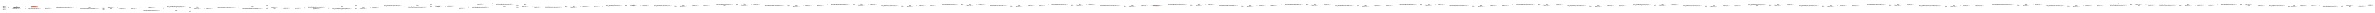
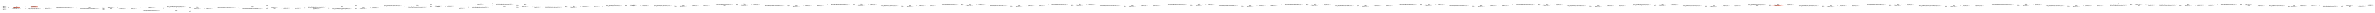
node "lastComparison != 0@@@143@@@['1', '1', '0']": fillcolor white -> tomato
node "isSetFilterSubQueryMap()@@@91@@@['1', '1', '0']": fillcolor tomato -> white
